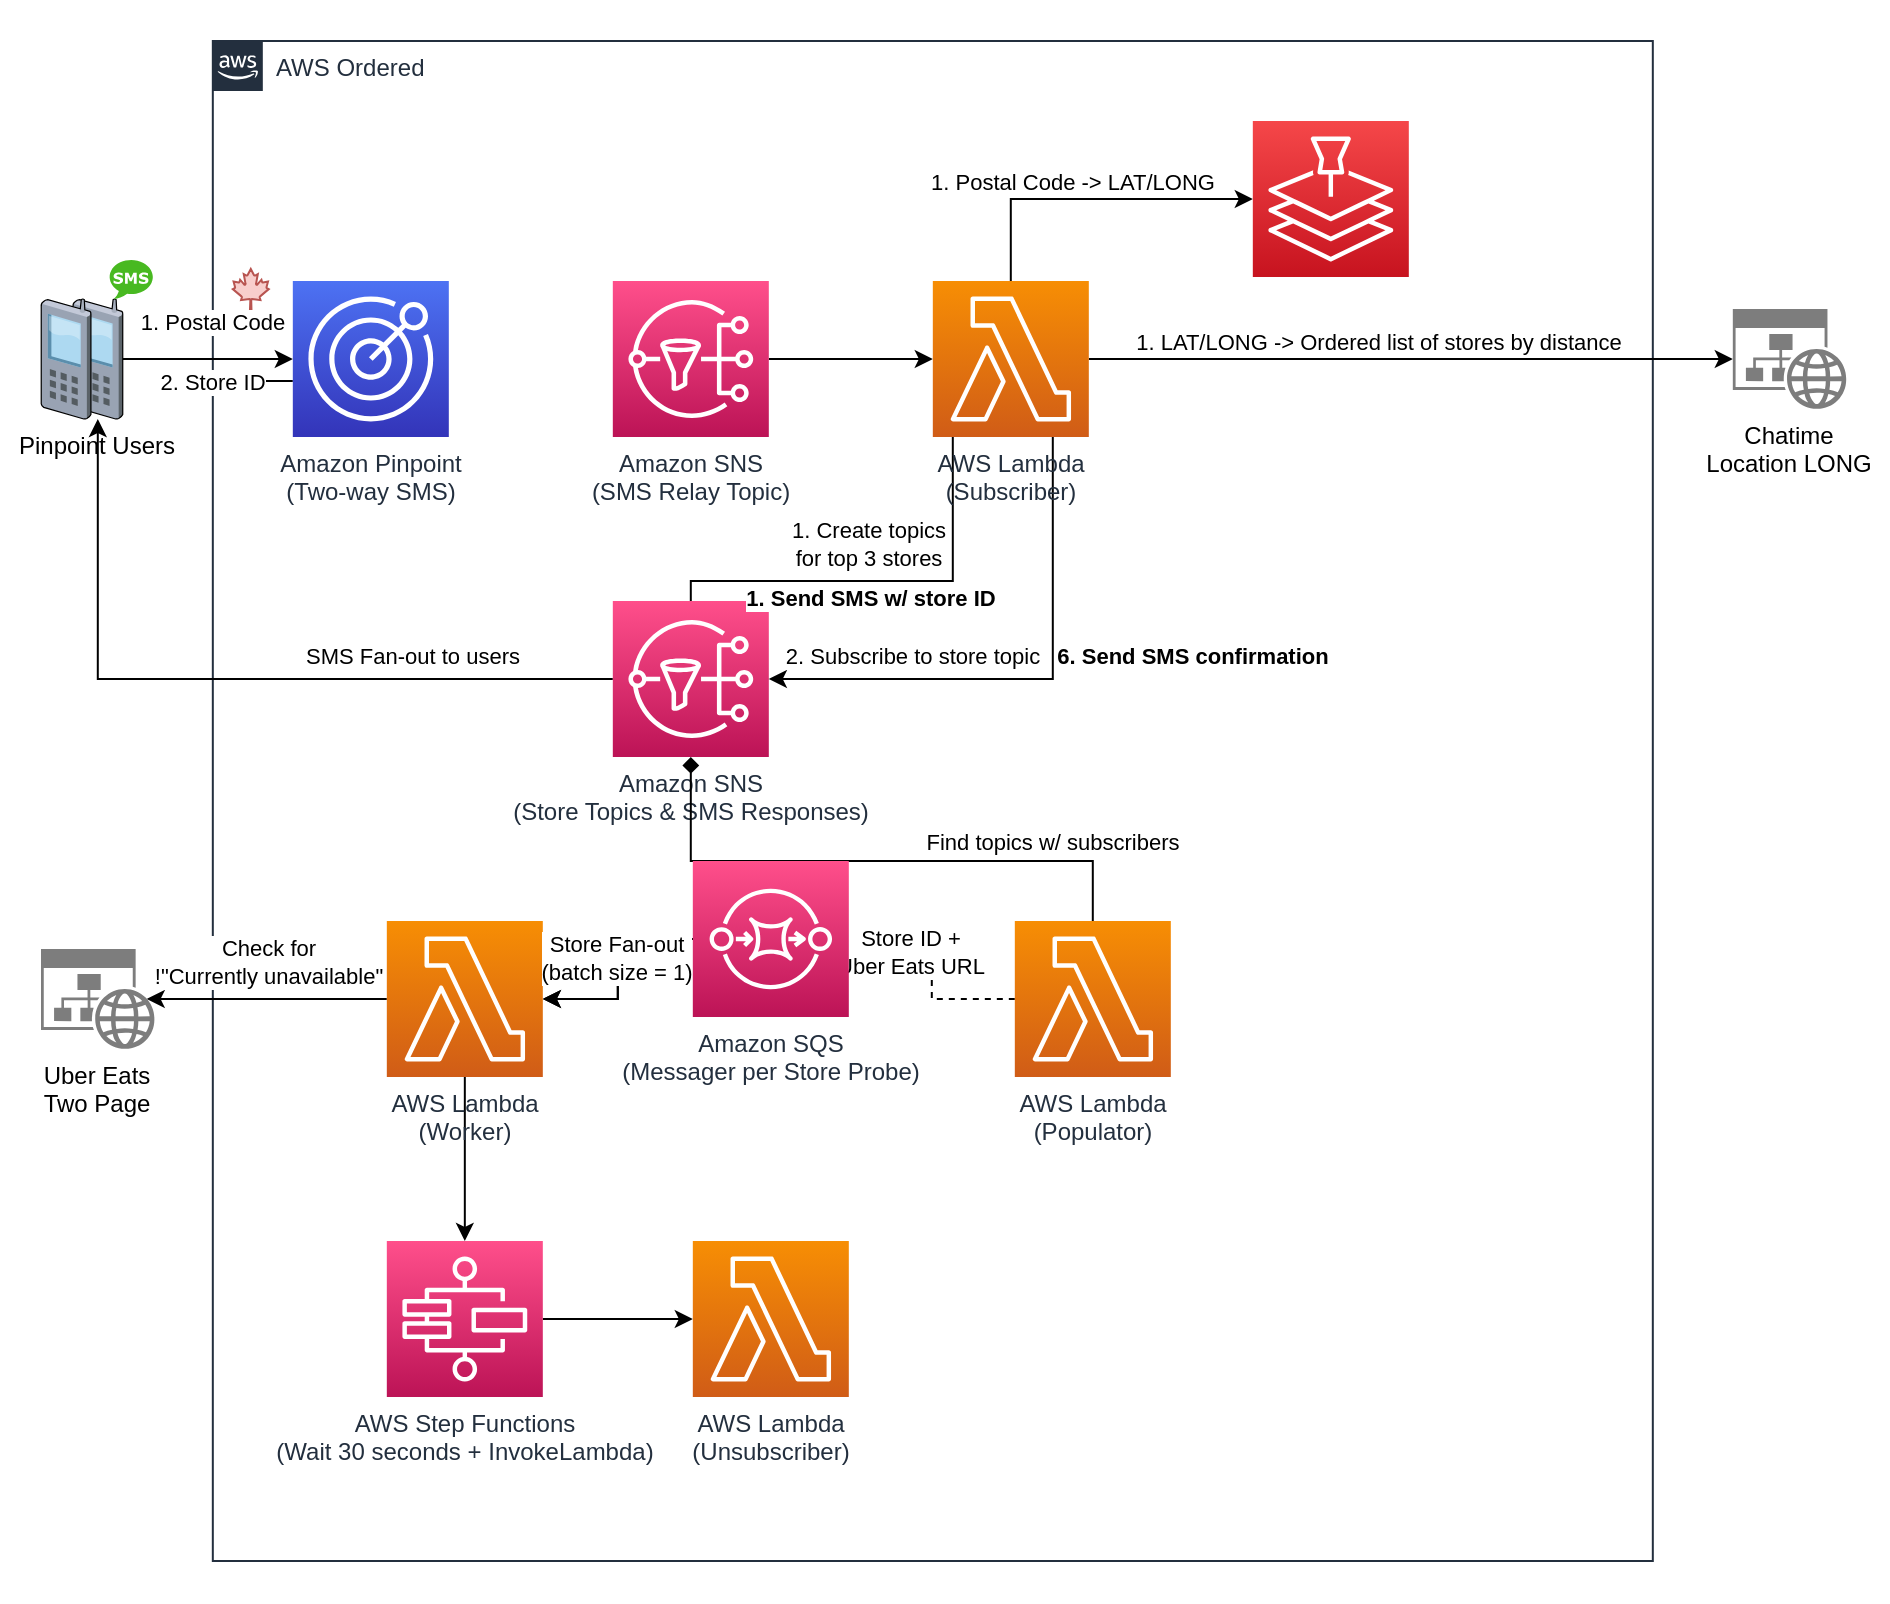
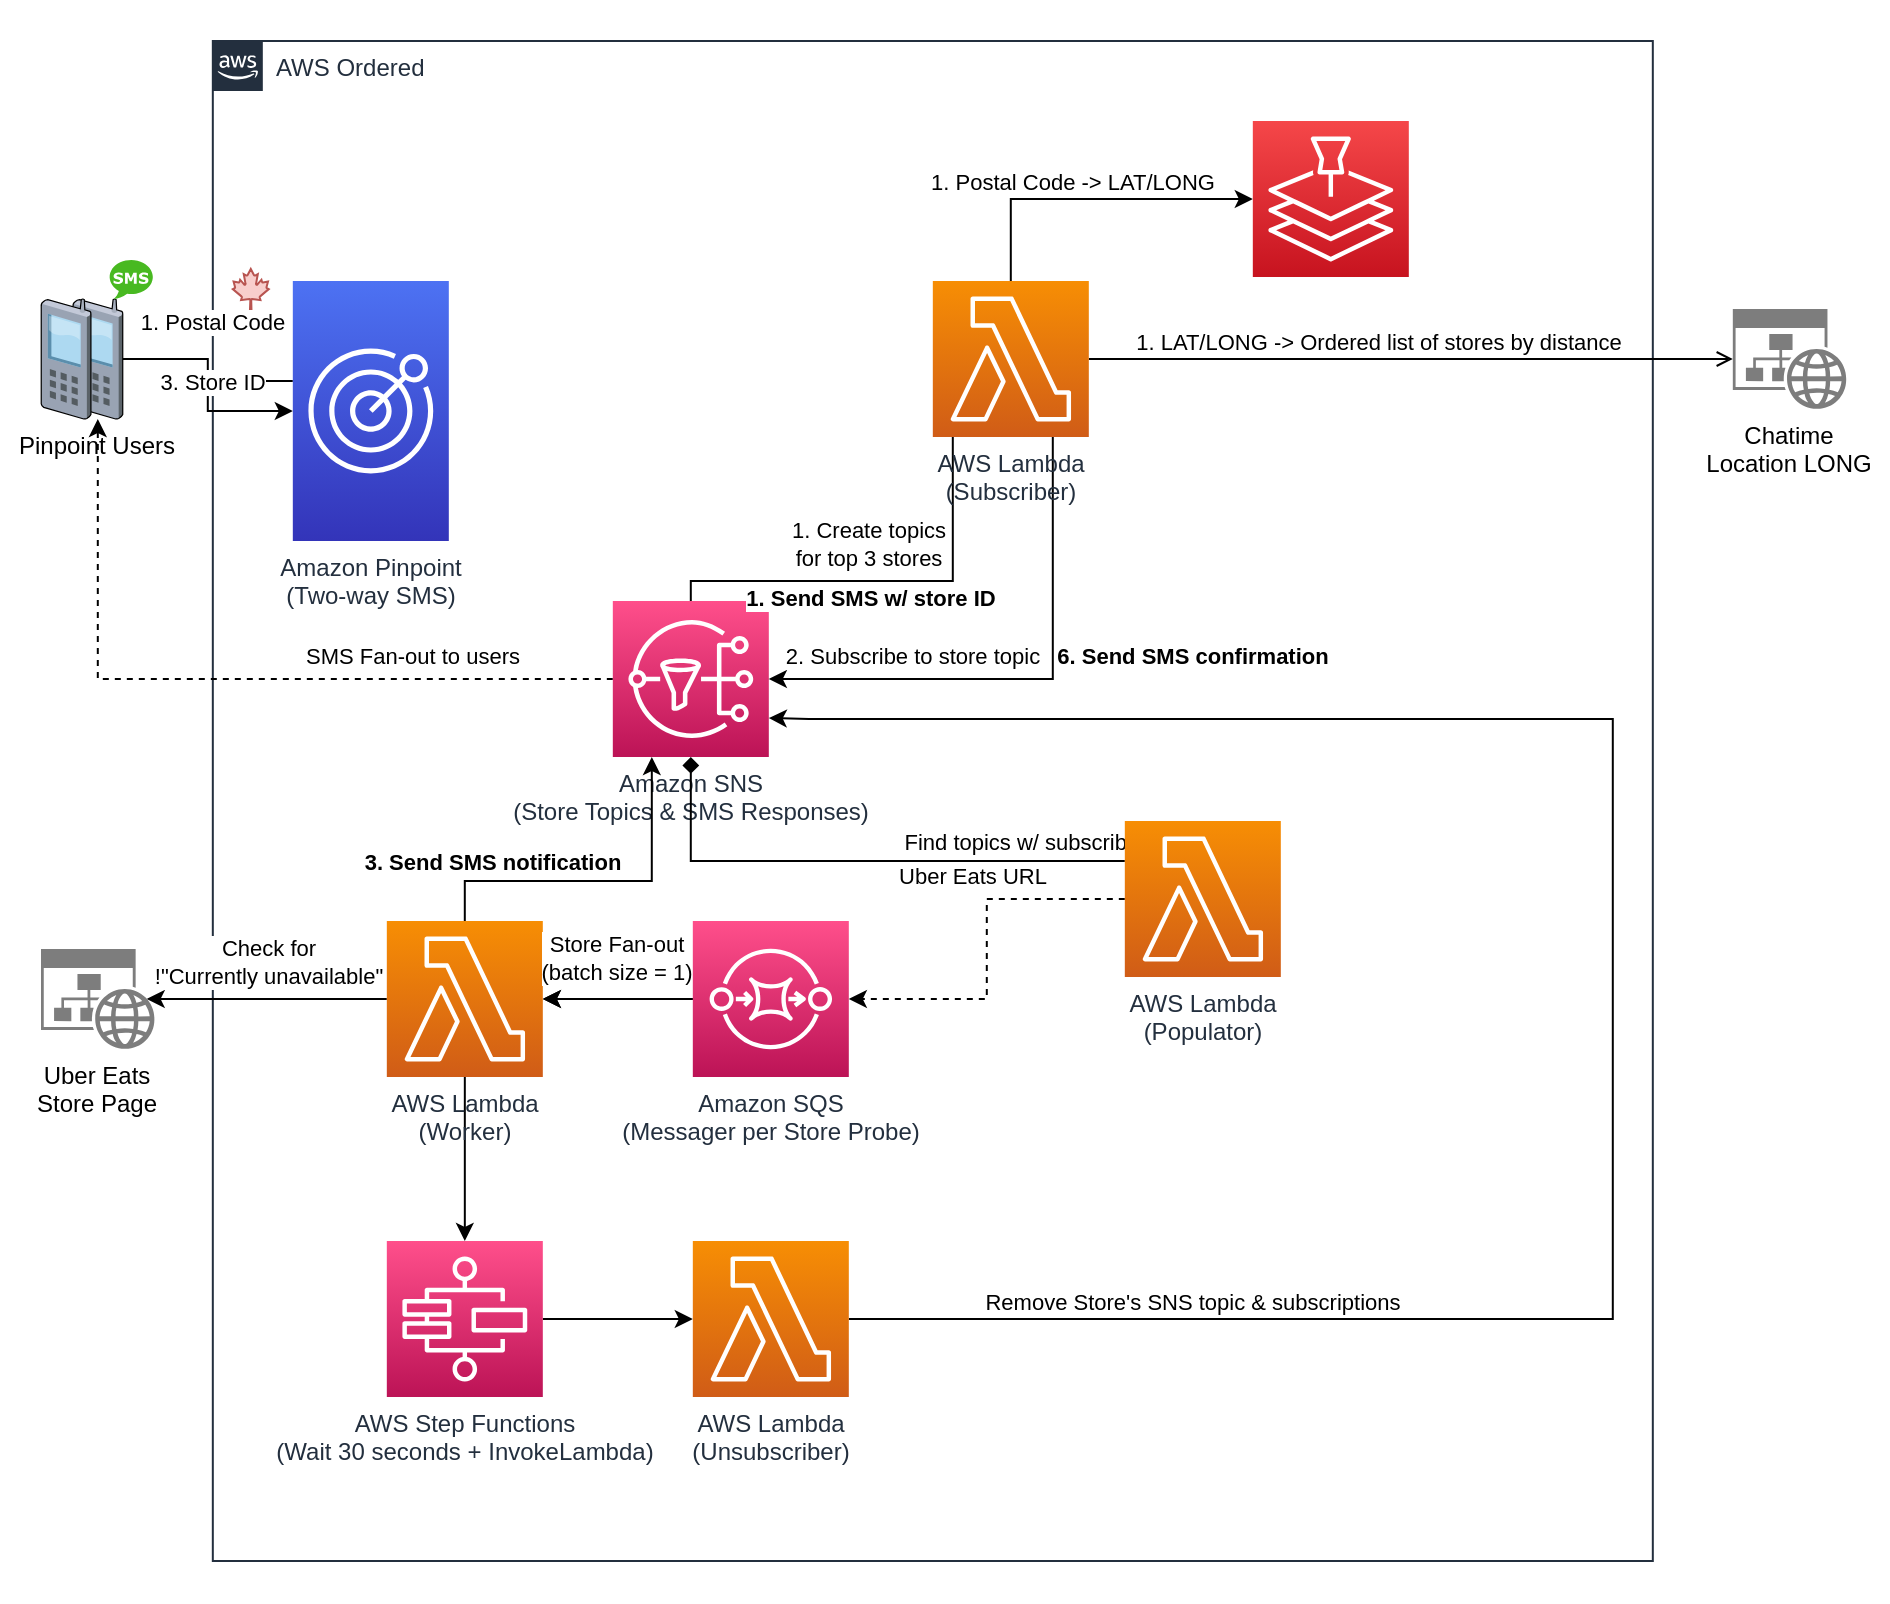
node "Amazon Pinpoint (Two-way SMS)": size 156x156 -> 156x260
node "Amazon SNS (SMS Relay Topic)": removed
edge "Amazon SNS (SMS Relay Topic)" -> "AWS Lambda (Subscriber)": removed
edge "AWS Lambda (Subscriber)" -> "Chatime Location LONG": arrowhead classic -> open
node "2. Store ID": label "2. Store ID" -> "3. Store ID"
edge "Amazon SNS (Store Topics & SMS Responses)" -> "Pinpoint Users": style solid -> dashed
edge "AWS Lambda (Worker)" -> "Amazon SNS (Store Topics & SMS Responses)": added, label "3. Send SMS notification"
node "Amazon SQS (Messager per Store Probe)": moved (771, 939) -> (771, 999)
edge "AWS Lambda (Unsubscriber)" -> "Amazon SNS (Store Topics & SMS Responses)": added, label "Remove Store's SNS topic & subscriptions"
node "AWS Lambda (Populator)": moved (1093, 999) -> (1203, 899)
node "Uber Eats Two Page": label "Uber Eats Two Page" -> "Uber Eats Store Page"
